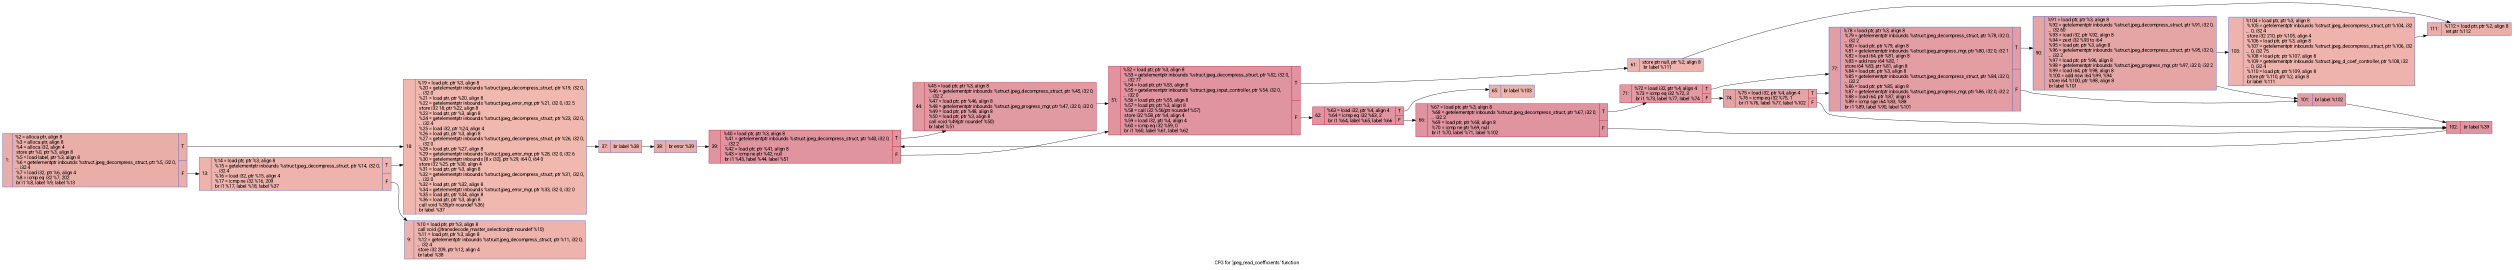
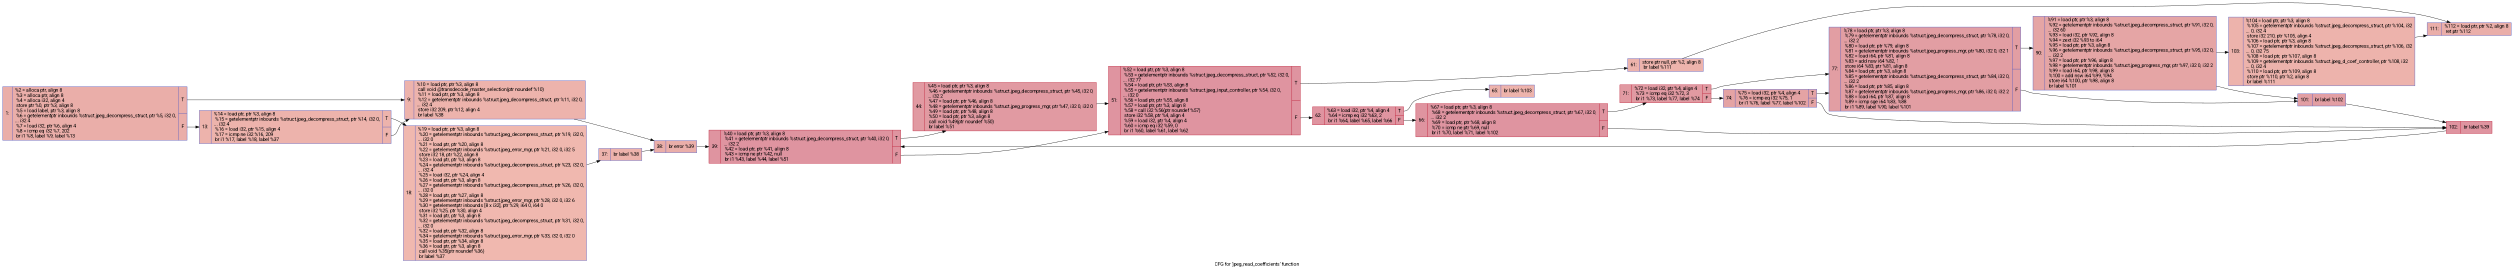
node "74:": color #b70d28ff -> #3d50c3ff
edge "9:" -> "38:": added
edge "1:" -> "18:": now "1:" -> "9:"
